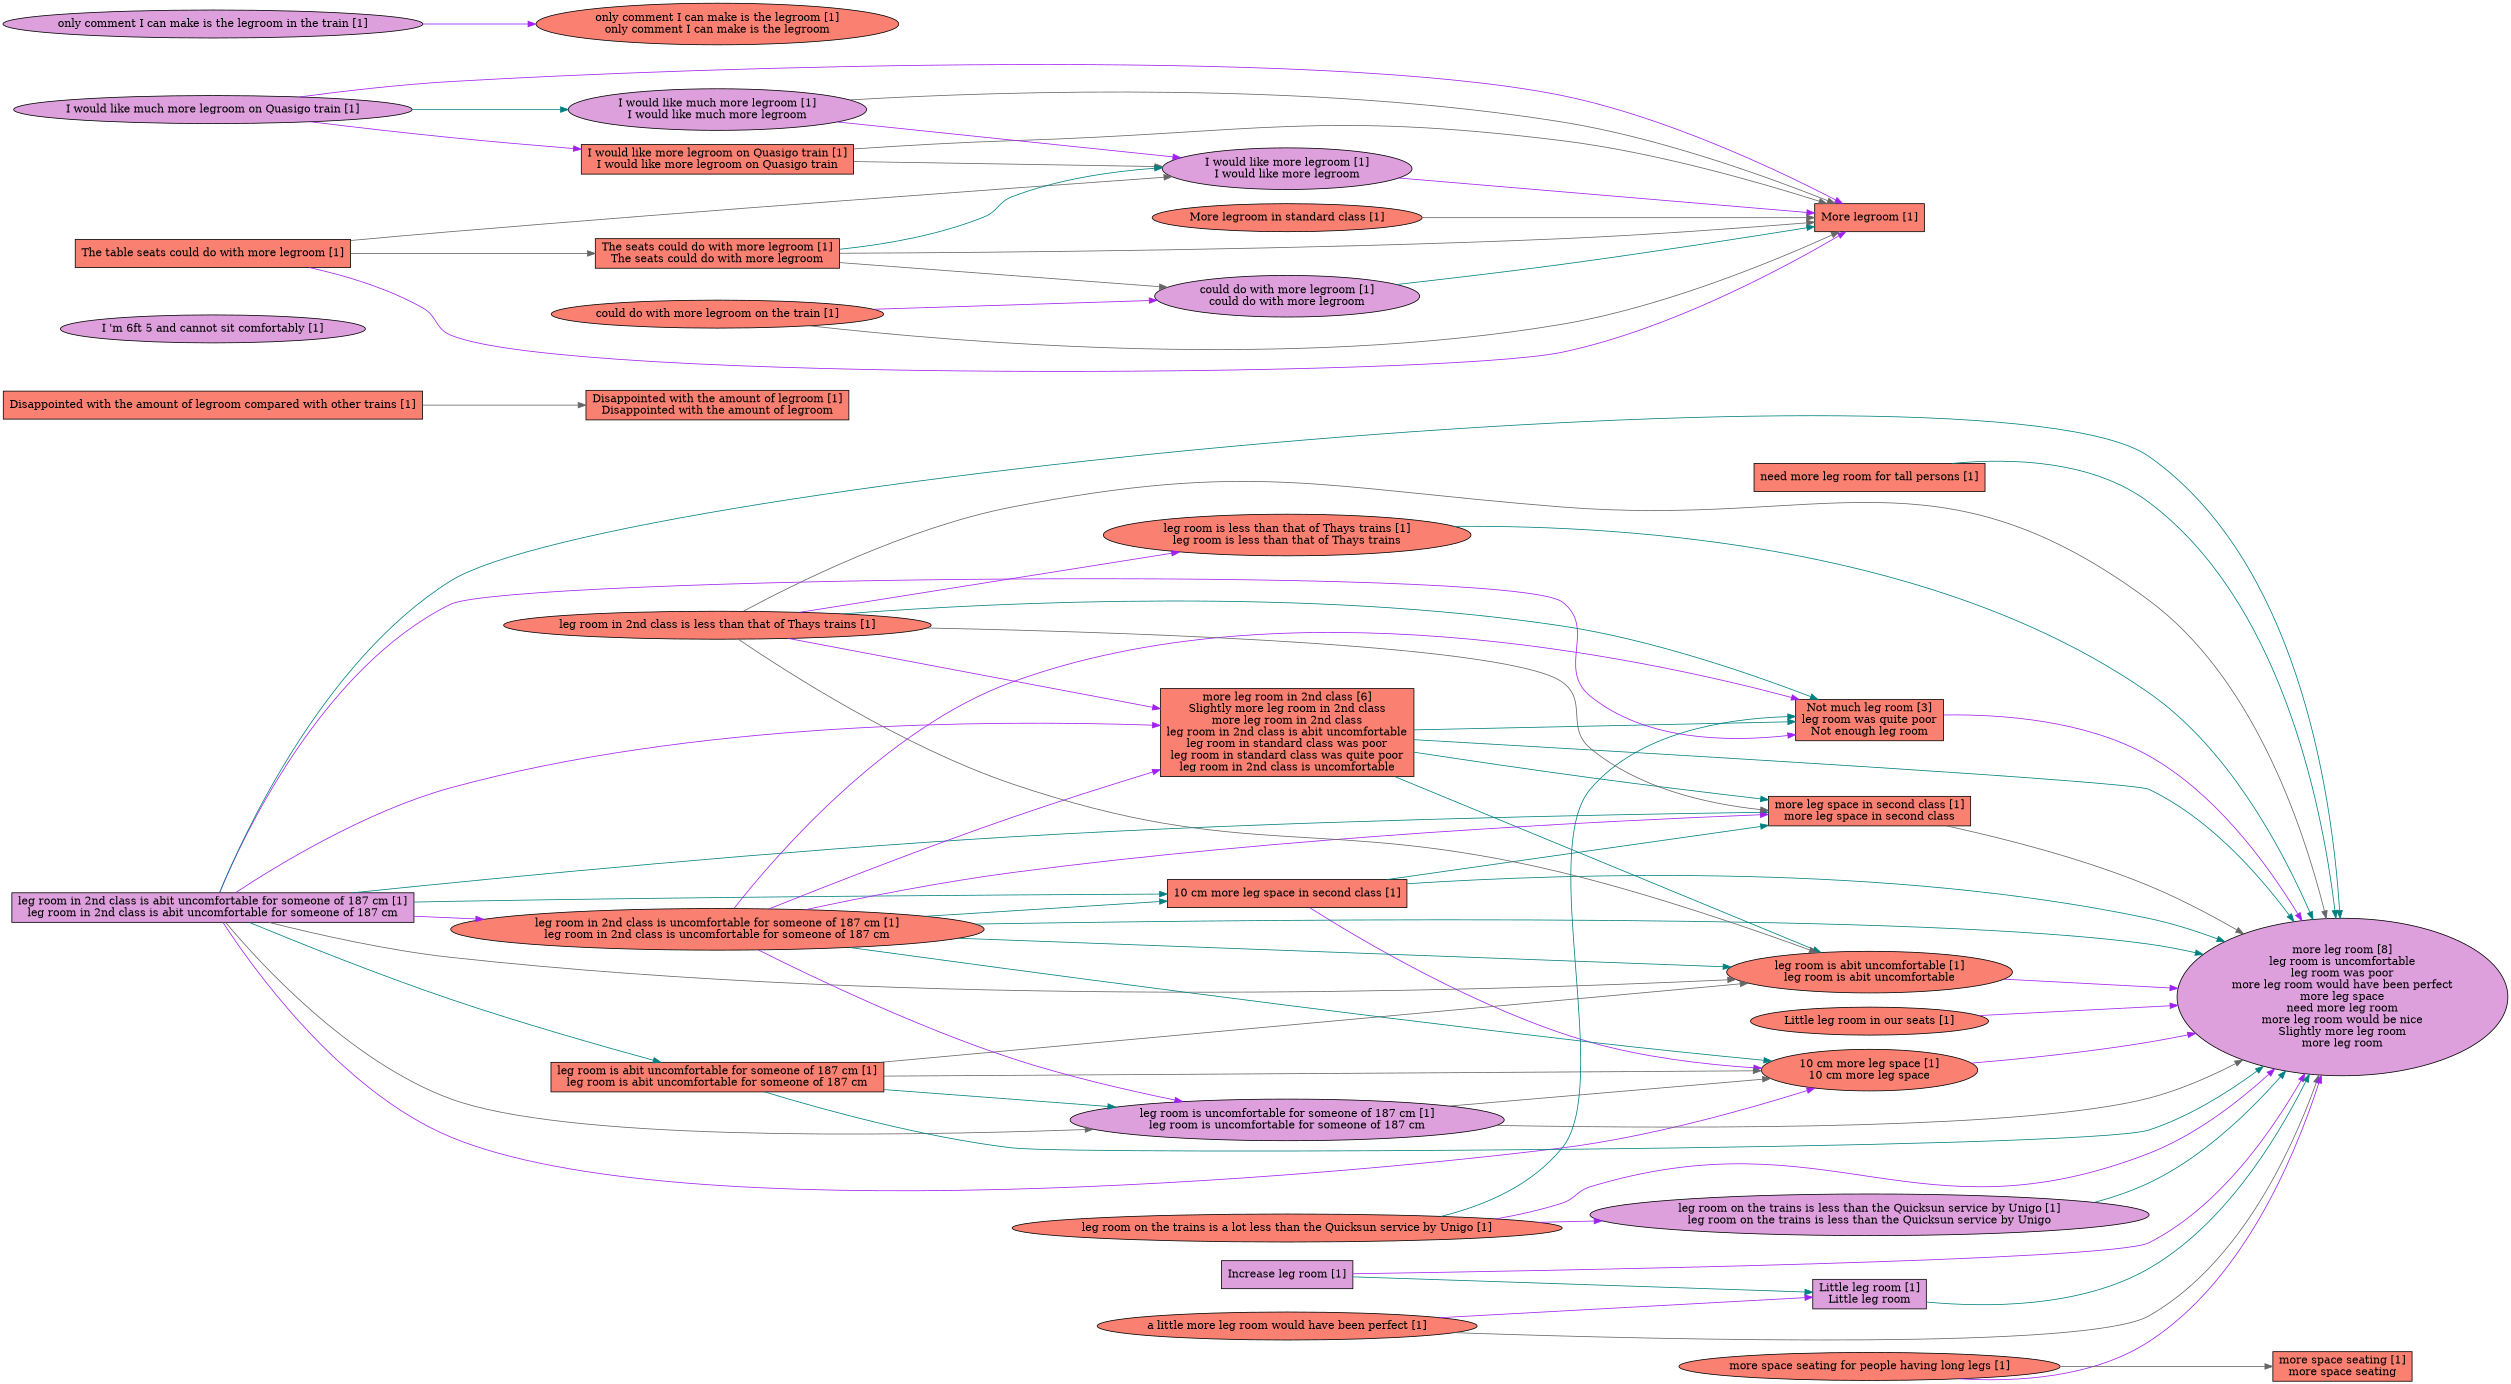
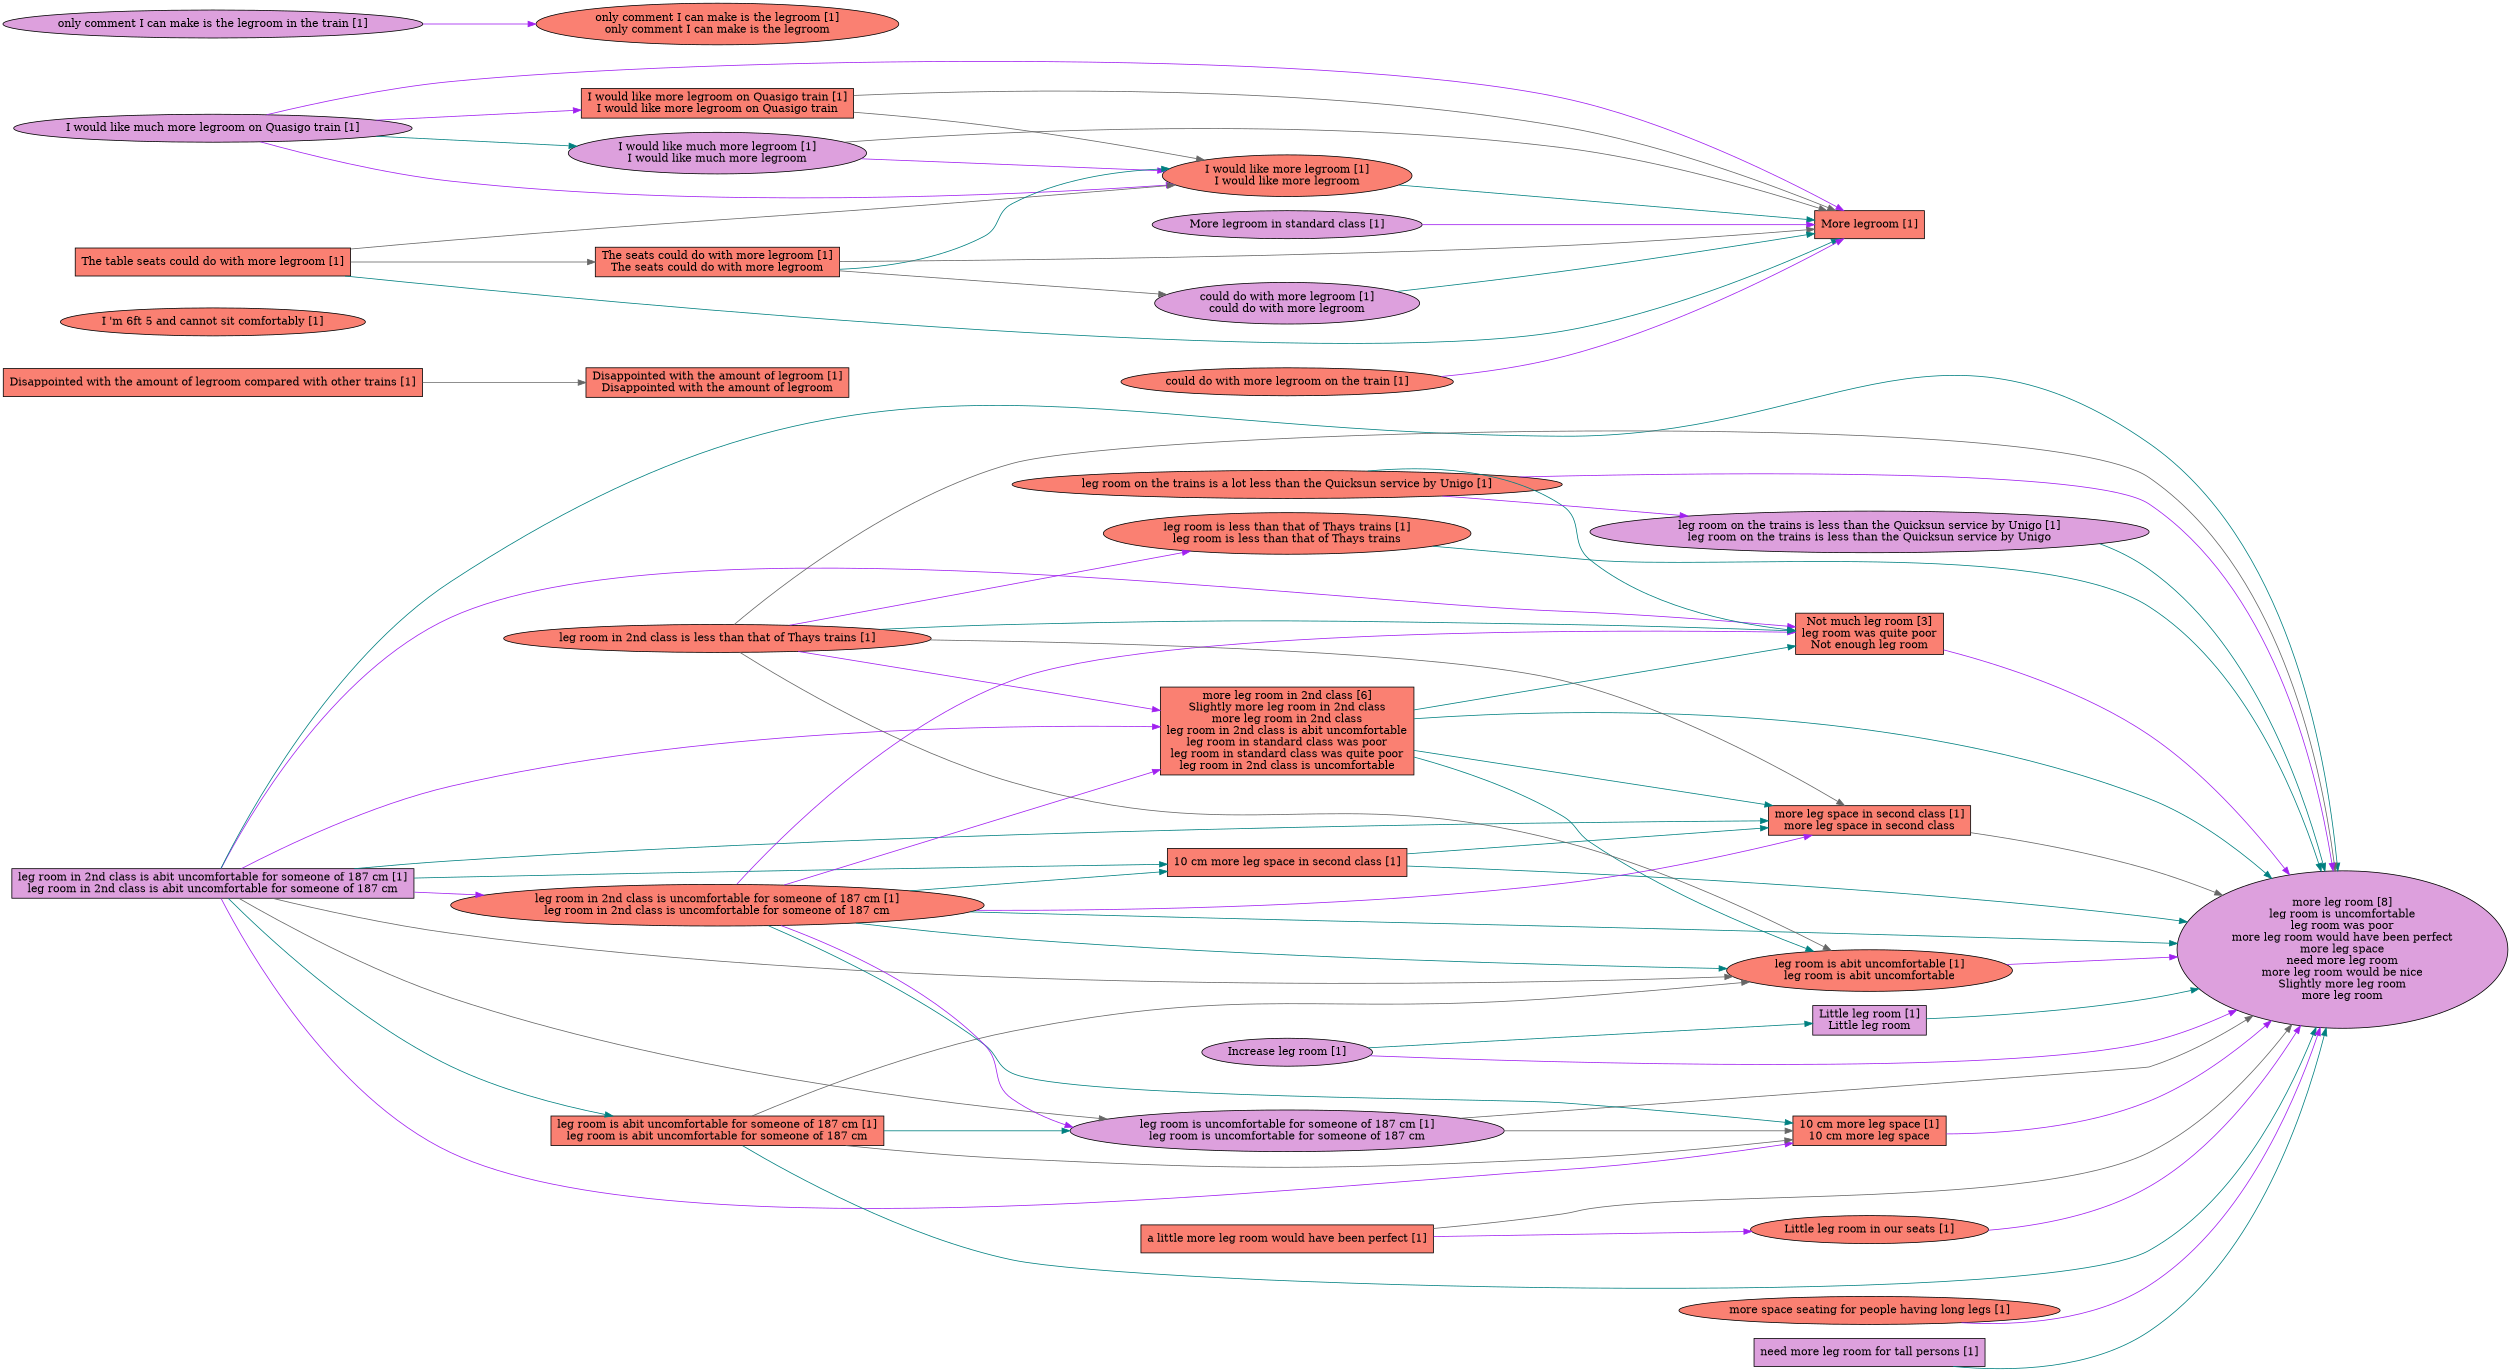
node "I would like more legroom [1] I would like more legroom": fillcolor plum -> salmon
edge "I would like more legroom [1] I would like more legroom" -> "More legroom [1]": color purple -> teal
edge "I would like much more legroom on Quasigo train [1]" -> "I would like more legroom [1] I would like more legroom": added
node "More legroom in standard class [1]": fillcolor salmon -> plum
edge "More legroom in standard class [1]" -> "More legroom [1]": color gray40 -> purple
edge "could do with more legroom on the train [1]" -> "could do with more legroom [1] could do with more legroom": removed
node "I 'm 6ft 5 and cannot sit comfortably [1]": fillcolor plum -> salmon
edge "could do with more legroom on the train [1]" -> "More legroom [1]": color gray40 -> purple
edge "The table seats could do with more legroom [1]" -> "More legroom [1]": color purple -> teal
node "need more leg room for tall persons [1]": fillcolor salmon -> plum
edge "10 cm more leg space in second class [1]" -> "10 cm more leg space [1] 10 cm more leg space": removed
node "10 cm more leg space [1] 10 cm more leg space": shape ellipse -> box
node "Increase leg room [1]": shape box -> ellipse
edge "a little more leg room would have been perfect [1]" -> "Little leg room [1] Little leg room": now "a little more leg room would have been perfect [1]" -> "Little leg room in our seats [1]"
node "a little more leg room would have been perfect [1]": shape ellipse -> box
node "more space seating [1] more space seating": removed
